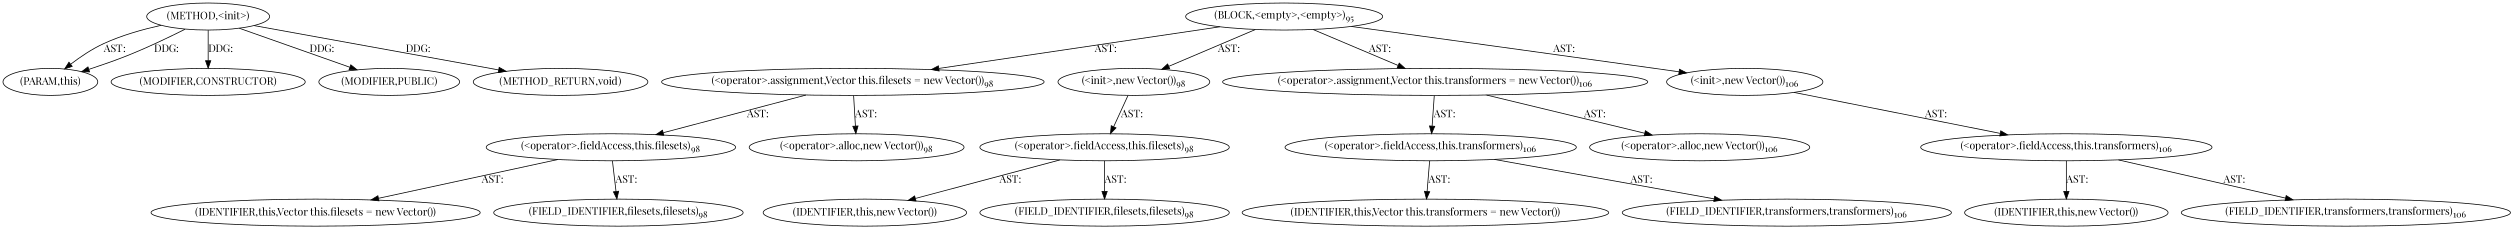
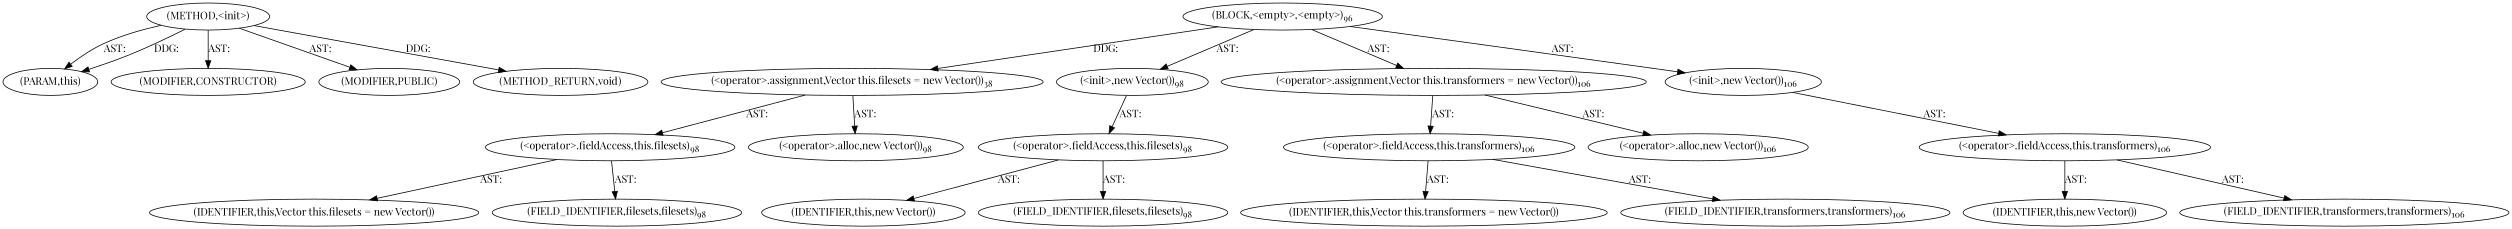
node "(BLOCK,<empty>,<empty>)": text "95" -> "96"
edge "(METHOD,<init>)" -> "(MODIFIER,CONSTRUCTOR)": label "DDG: " -> "AST: "
edge "(METHOD,<init>)" -> "(MODIFIER,PUBLIC)": label "DDG: " -> "AST: "
edge "(BLOCK,<empty>,<empty>)" -> "(<operator>.assignment,Vector this.filesets = new Vector())": label "AST: " -> "DDG: "
node "(<operator>.assignment,Vector this.filesets = new Vector())": text "98" -> "38"
